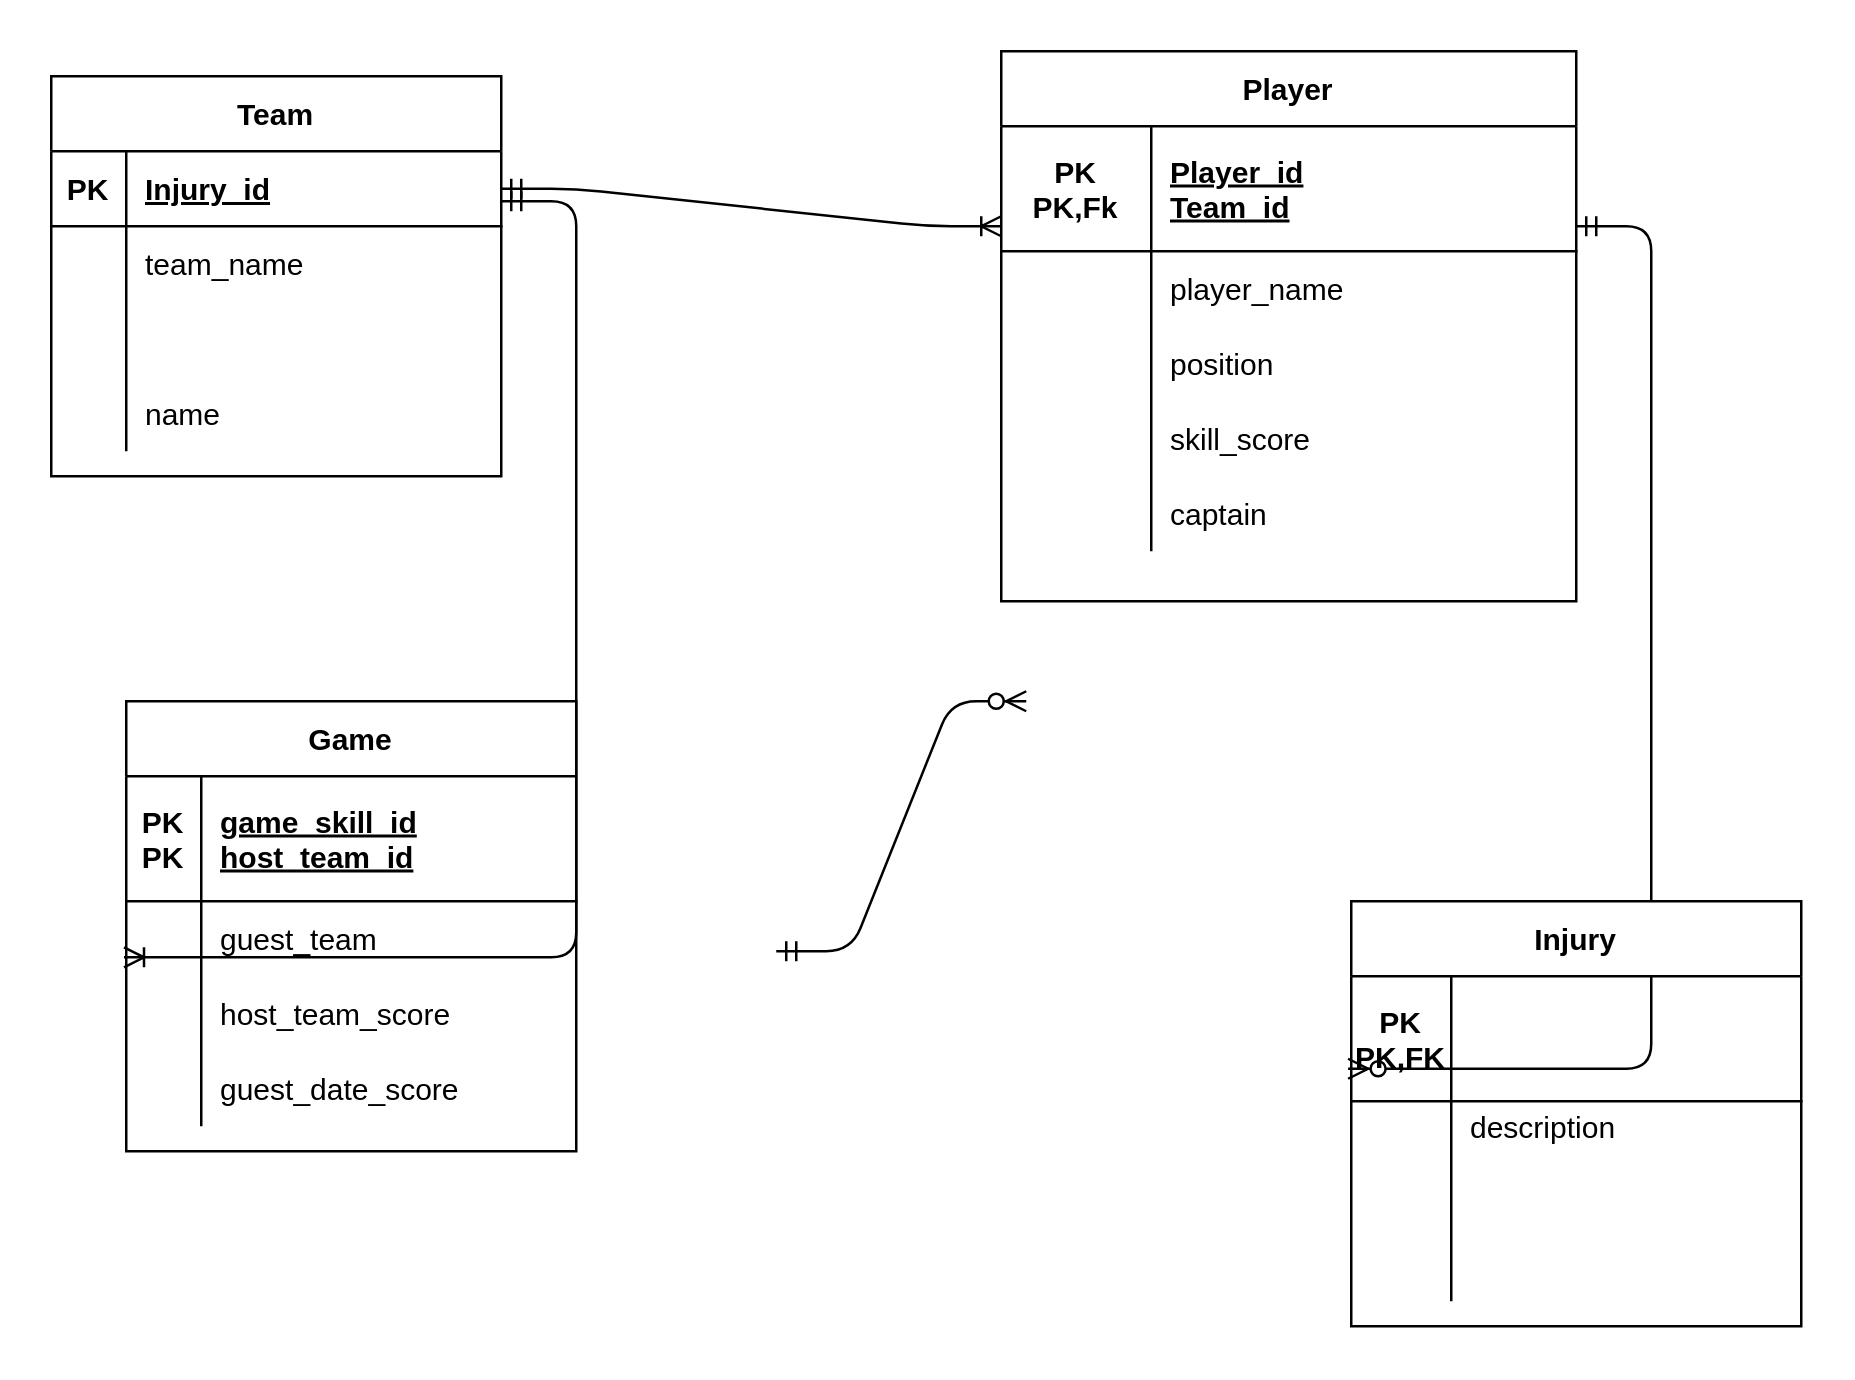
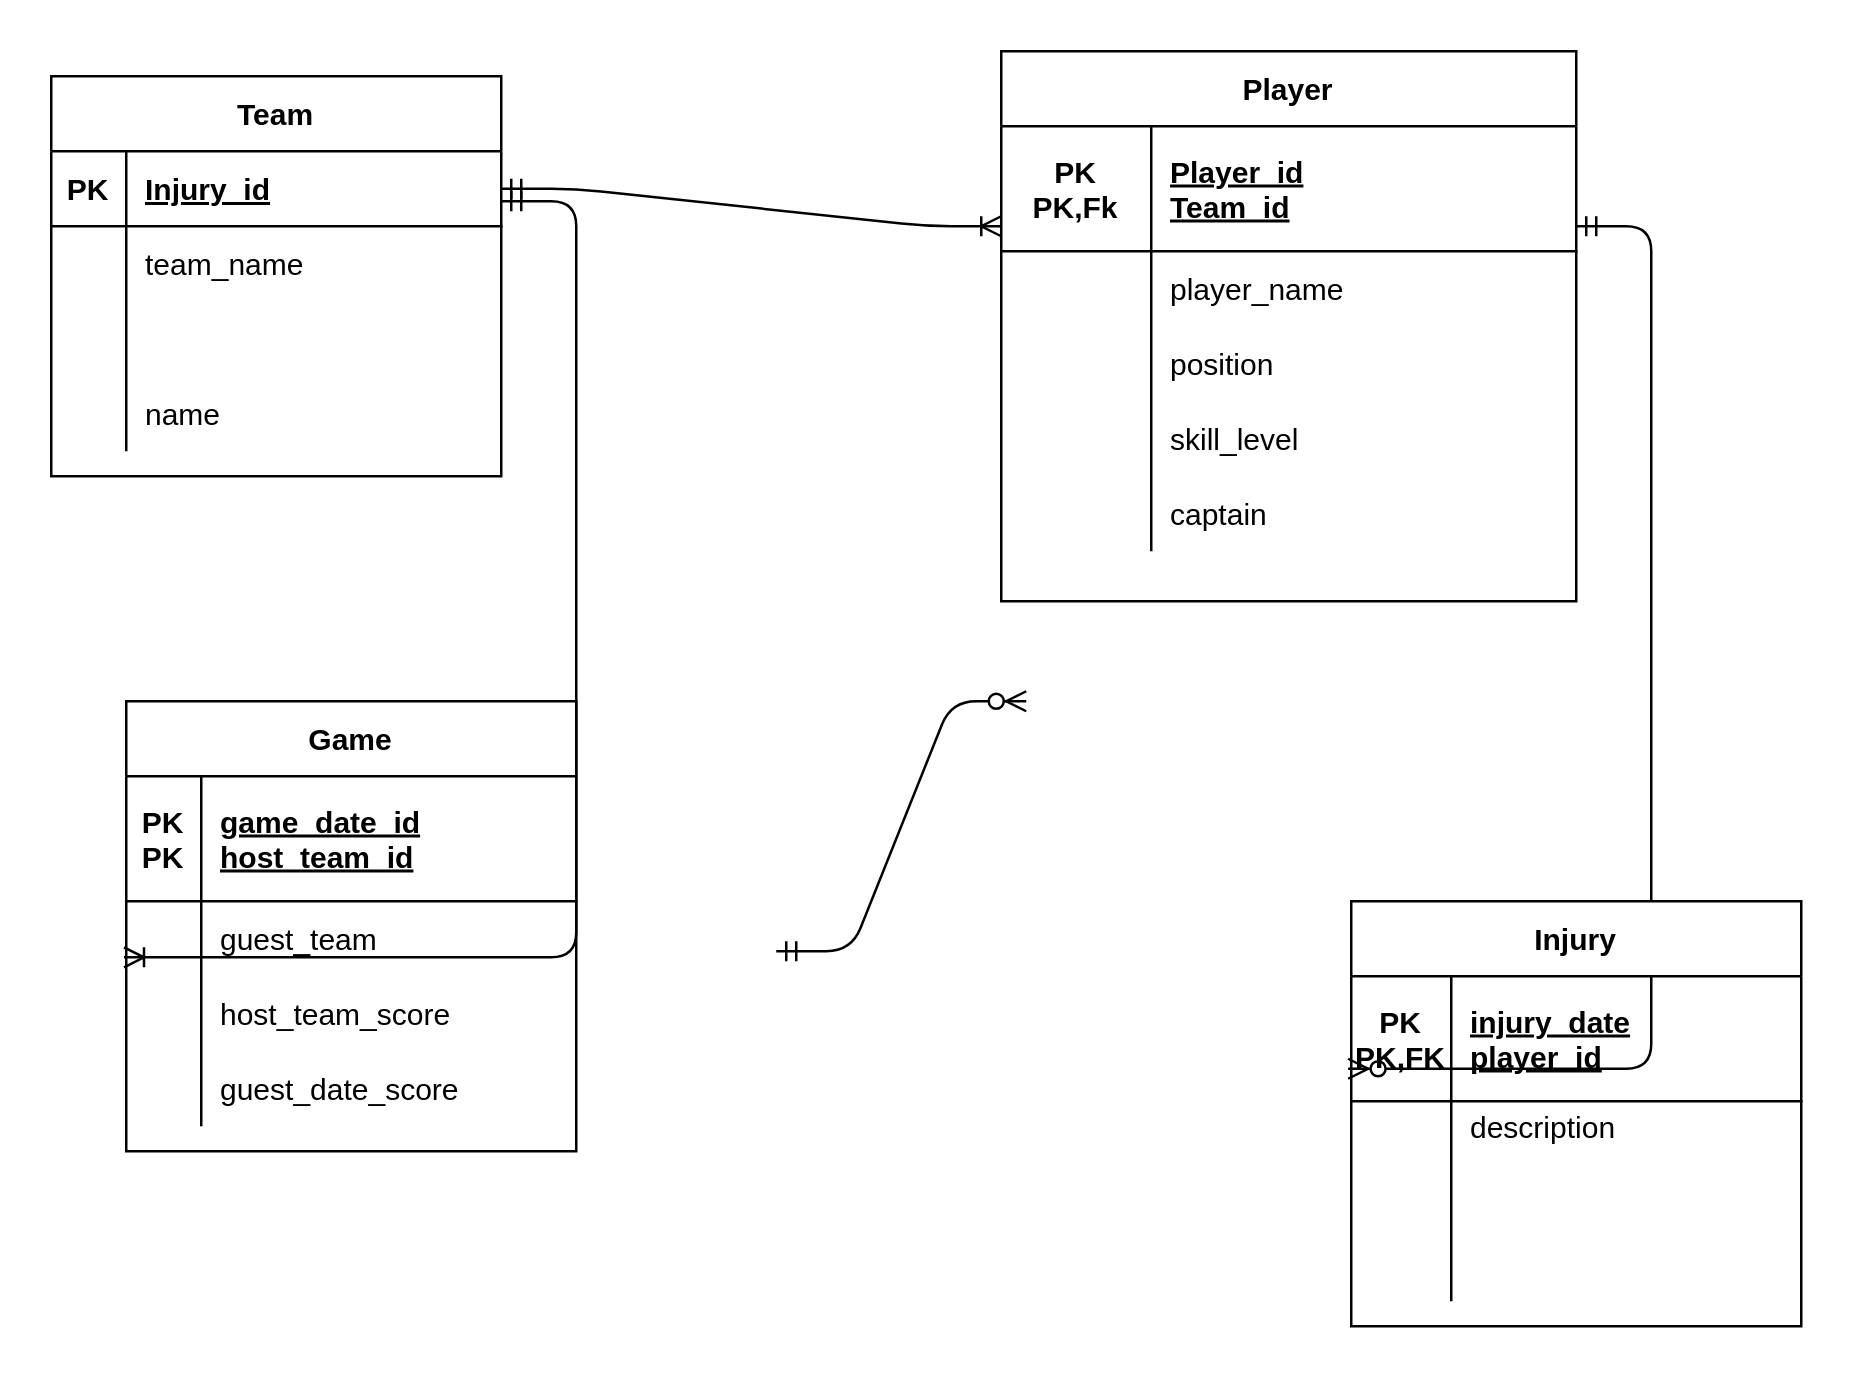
node "skill_score": label "skill_score" -> "skill_level"
node "game_skill_id host_team_id": label "game_skill_id host_team_id" -> "game_date_id host_team_id"
node "injury_date player_id": added
